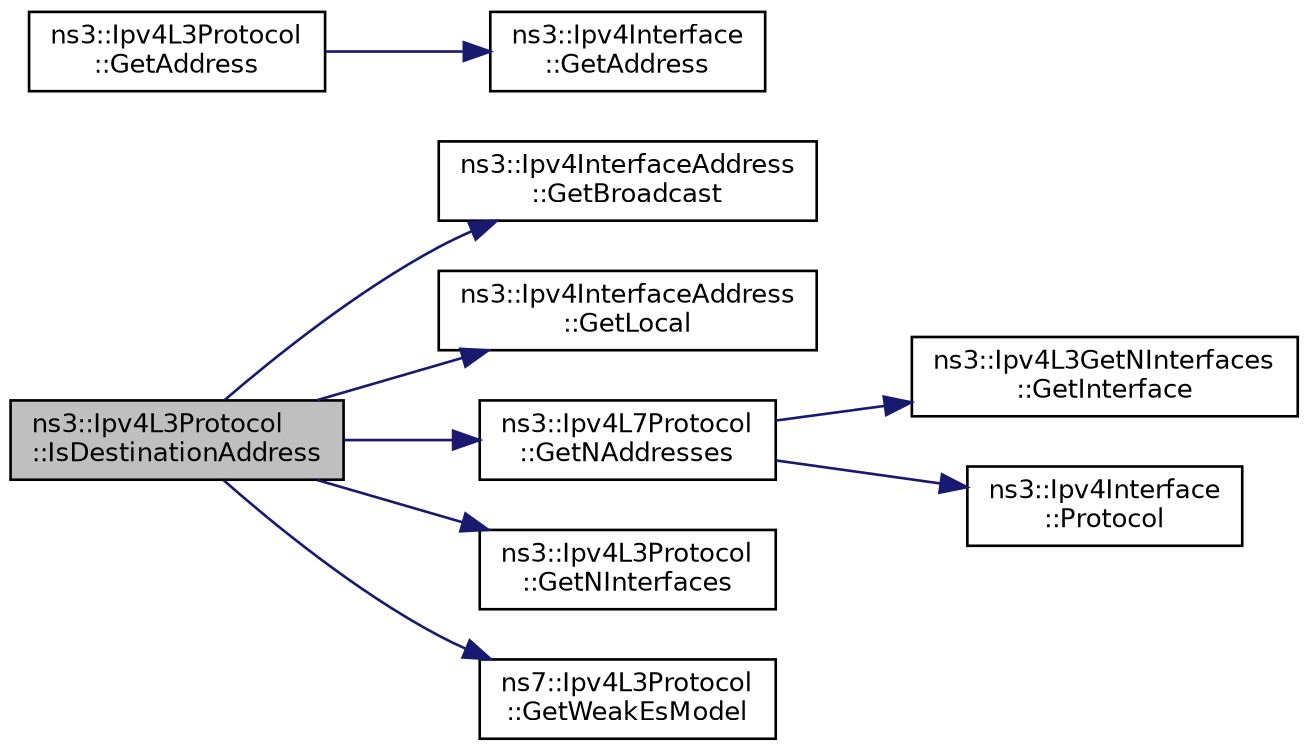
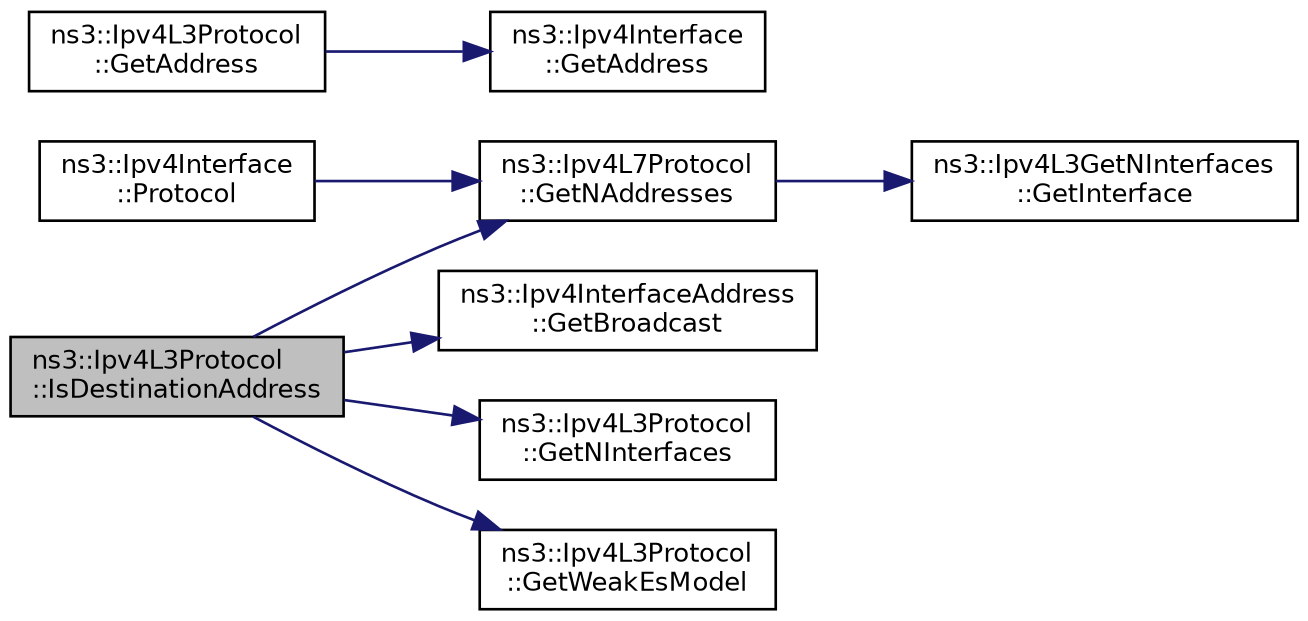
node "ns3::Ipv4InterfaceAddress ::GetLocal": removed
edge "ns3::Ipv4L7Protocol ::GetNAddresses" -> "ns3::Ipv4Interface ::Protocol": reversed
node "ns7::Ipv4L3Protocol ::GetWeakEsModel": label "ns7::Ipv4L3Protocol ::GetWeakEsModel" -> "ns3::Ipv4L3Protocol ::GetWeakEsModel"
